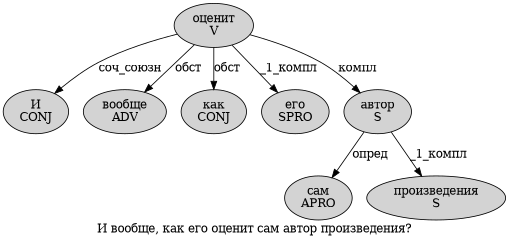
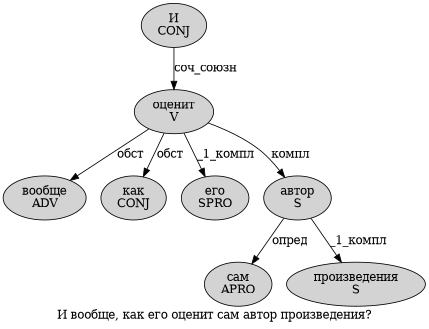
edge "оценит V" -> "И CONJ": reversed
